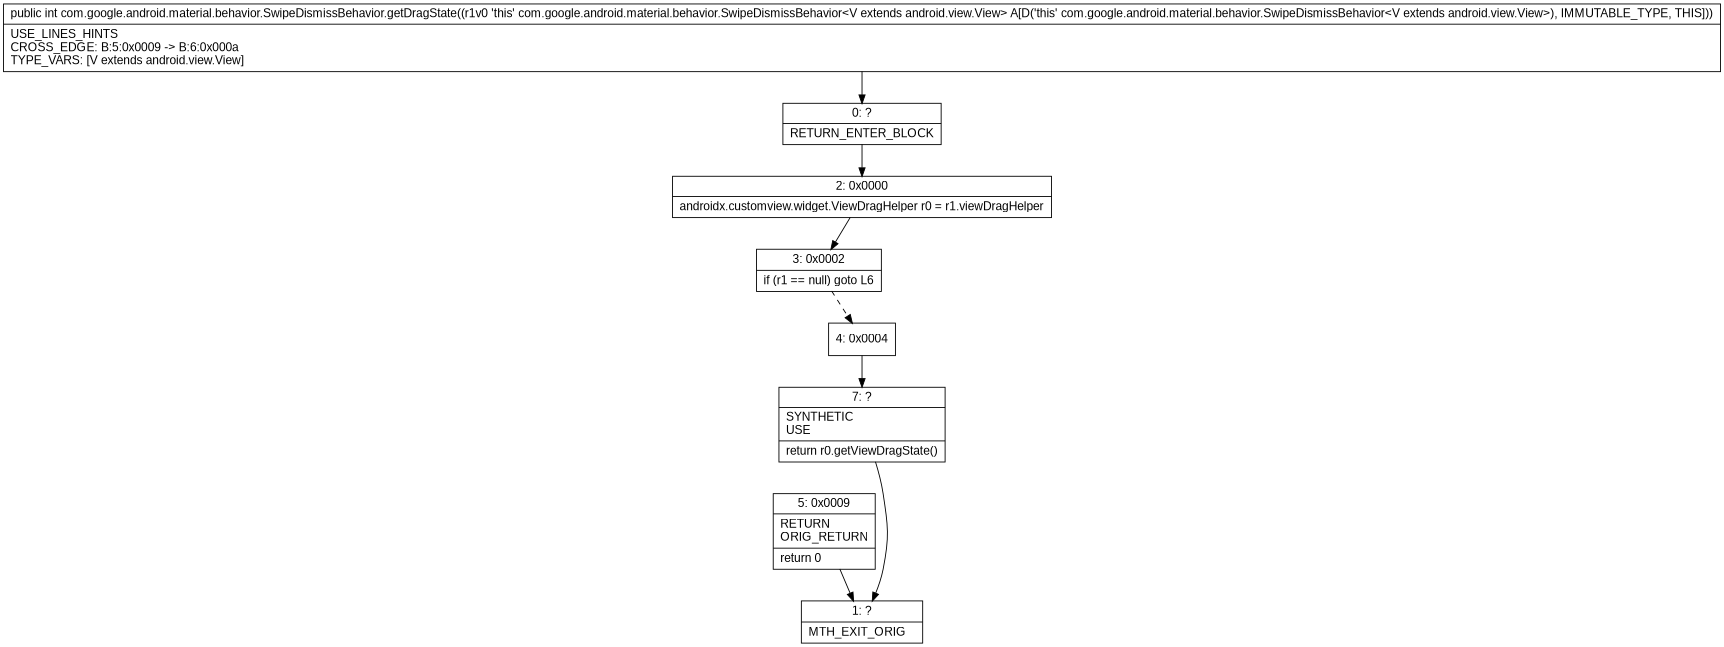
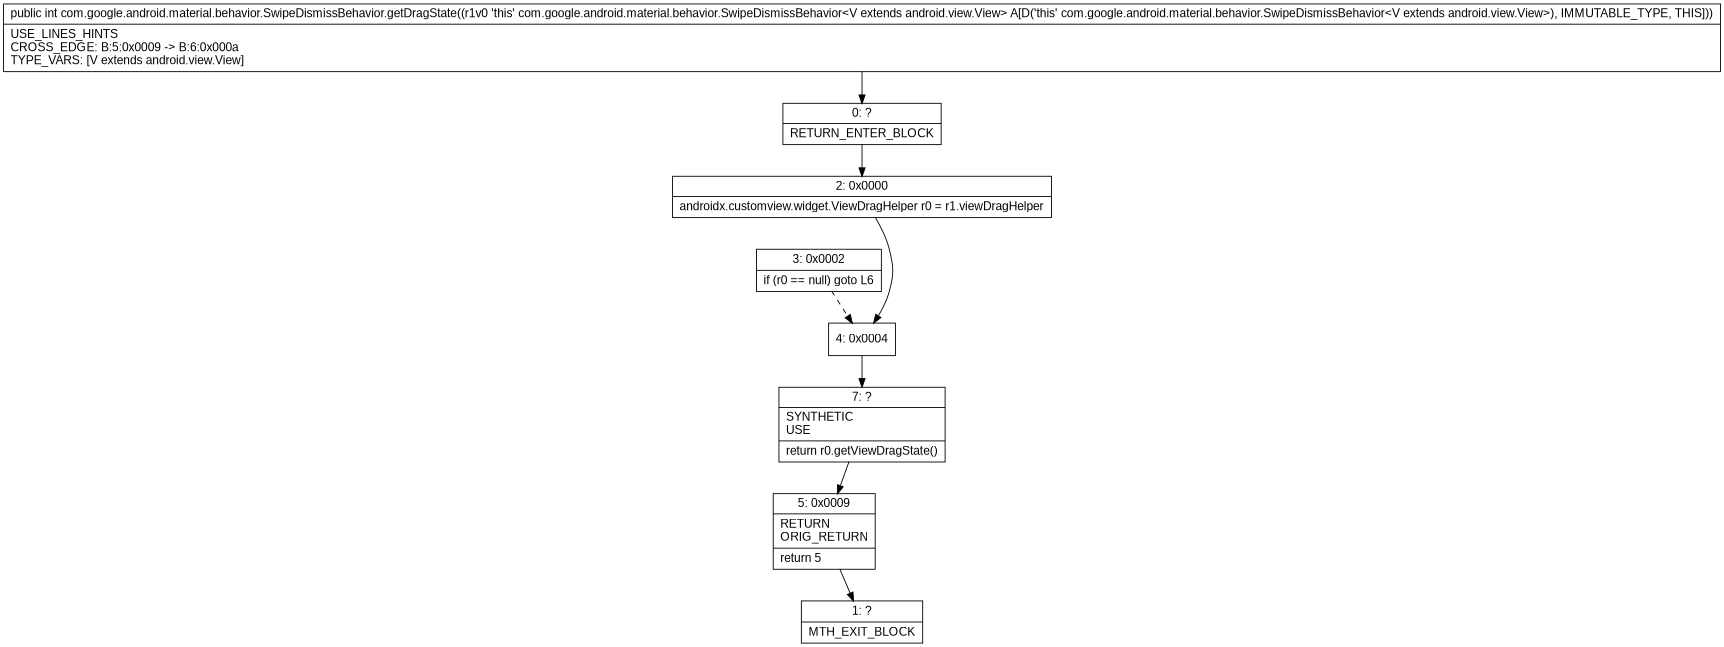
edge "2: 0x0000" -> "3: 0x0002": now "2: 0x0000" -> "4: 0x0004"
node "3: 0x0002": text "if (r1 == null) goto L6" -> "if (r0 == null) goto L6"
edge "7: ?" -> "1: ?": now "7: ?" -> "5: 0x0009"
node "5: 0x0009": text "return 0" -> "return 5"
node "1: ?": text "MTH_EXIT_ORIG" -> "MTH_EXIT_BLOCK"
